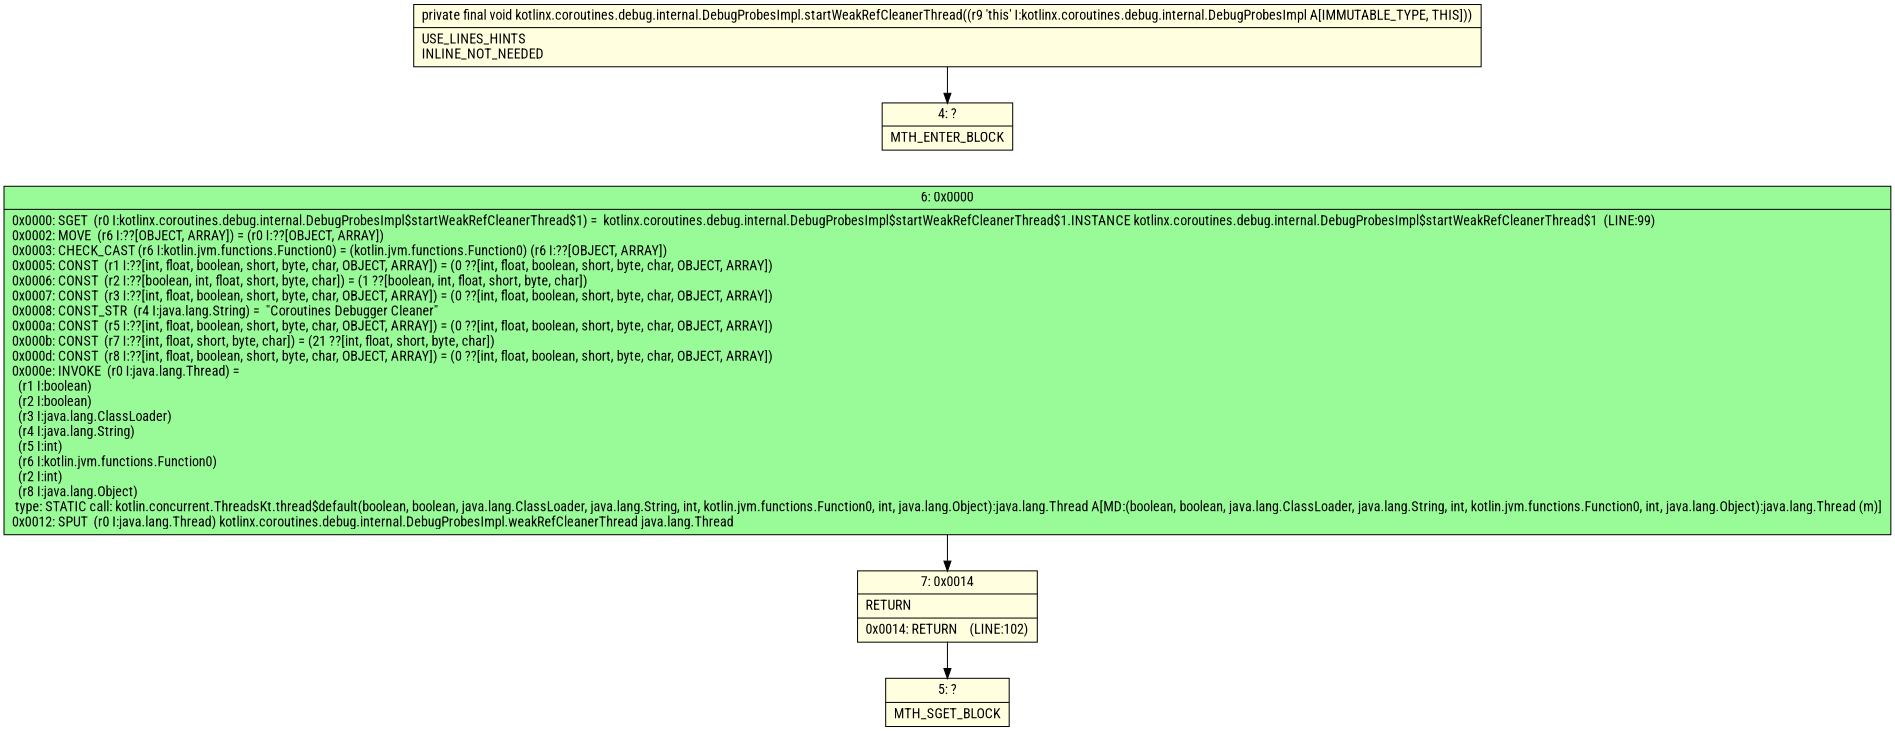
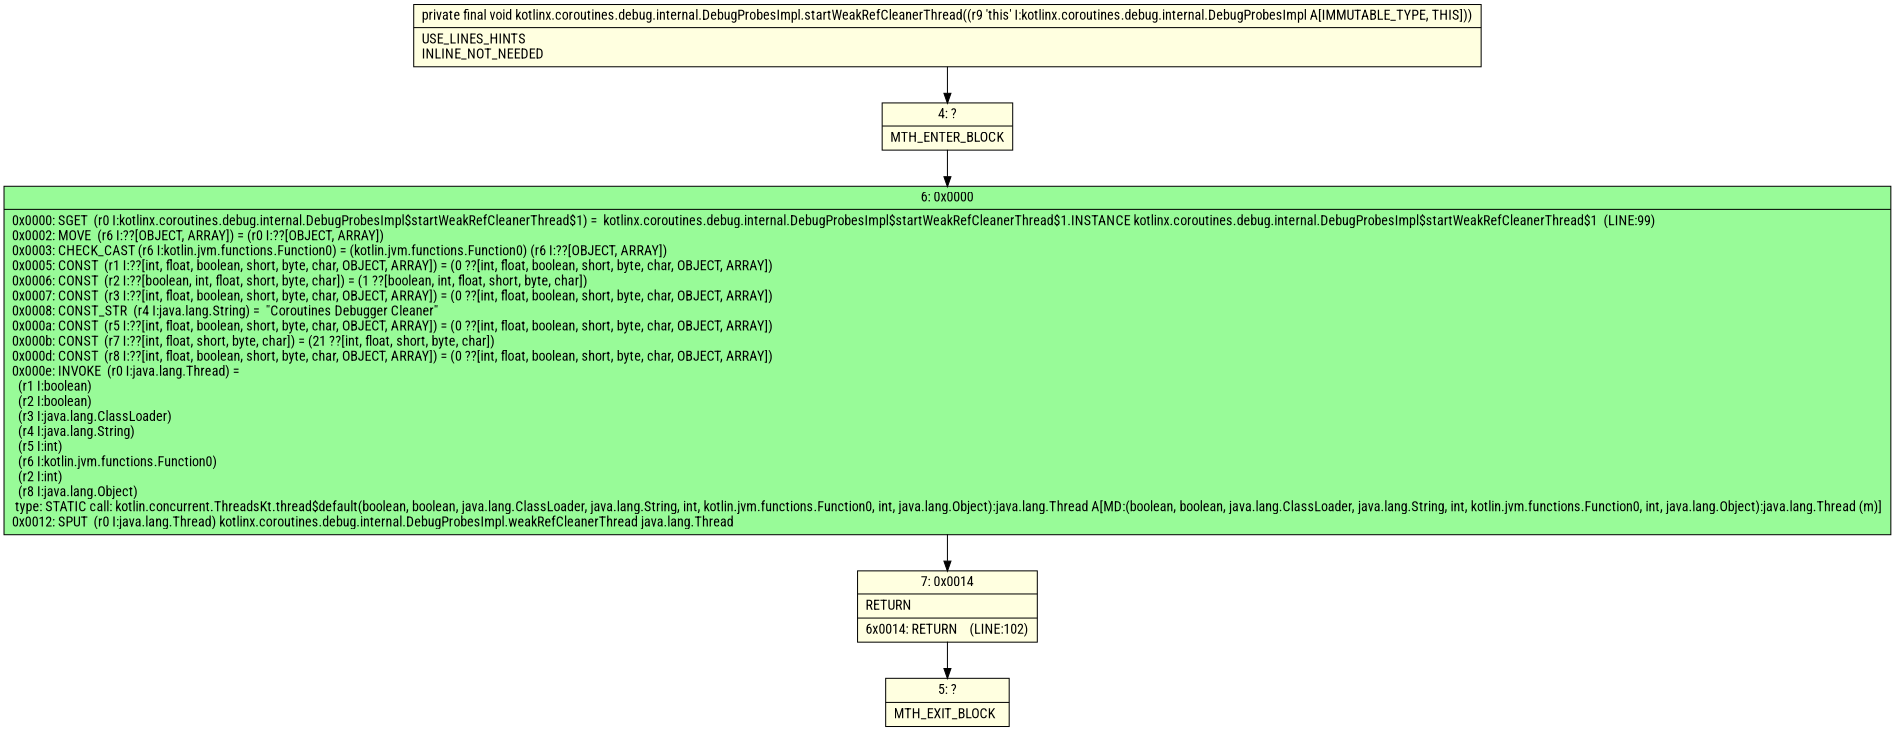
edge "4: ?" -> "6: 0x0000": added
node "7: 0x0014": text "0x0014: RETURN    (LINE:102)" -> "6x0014: RETURN    (LINE:102)"
node "5: ?": text "MTH_SGET_BLOCK" -> "MTH_EXIT_BLOCK"
